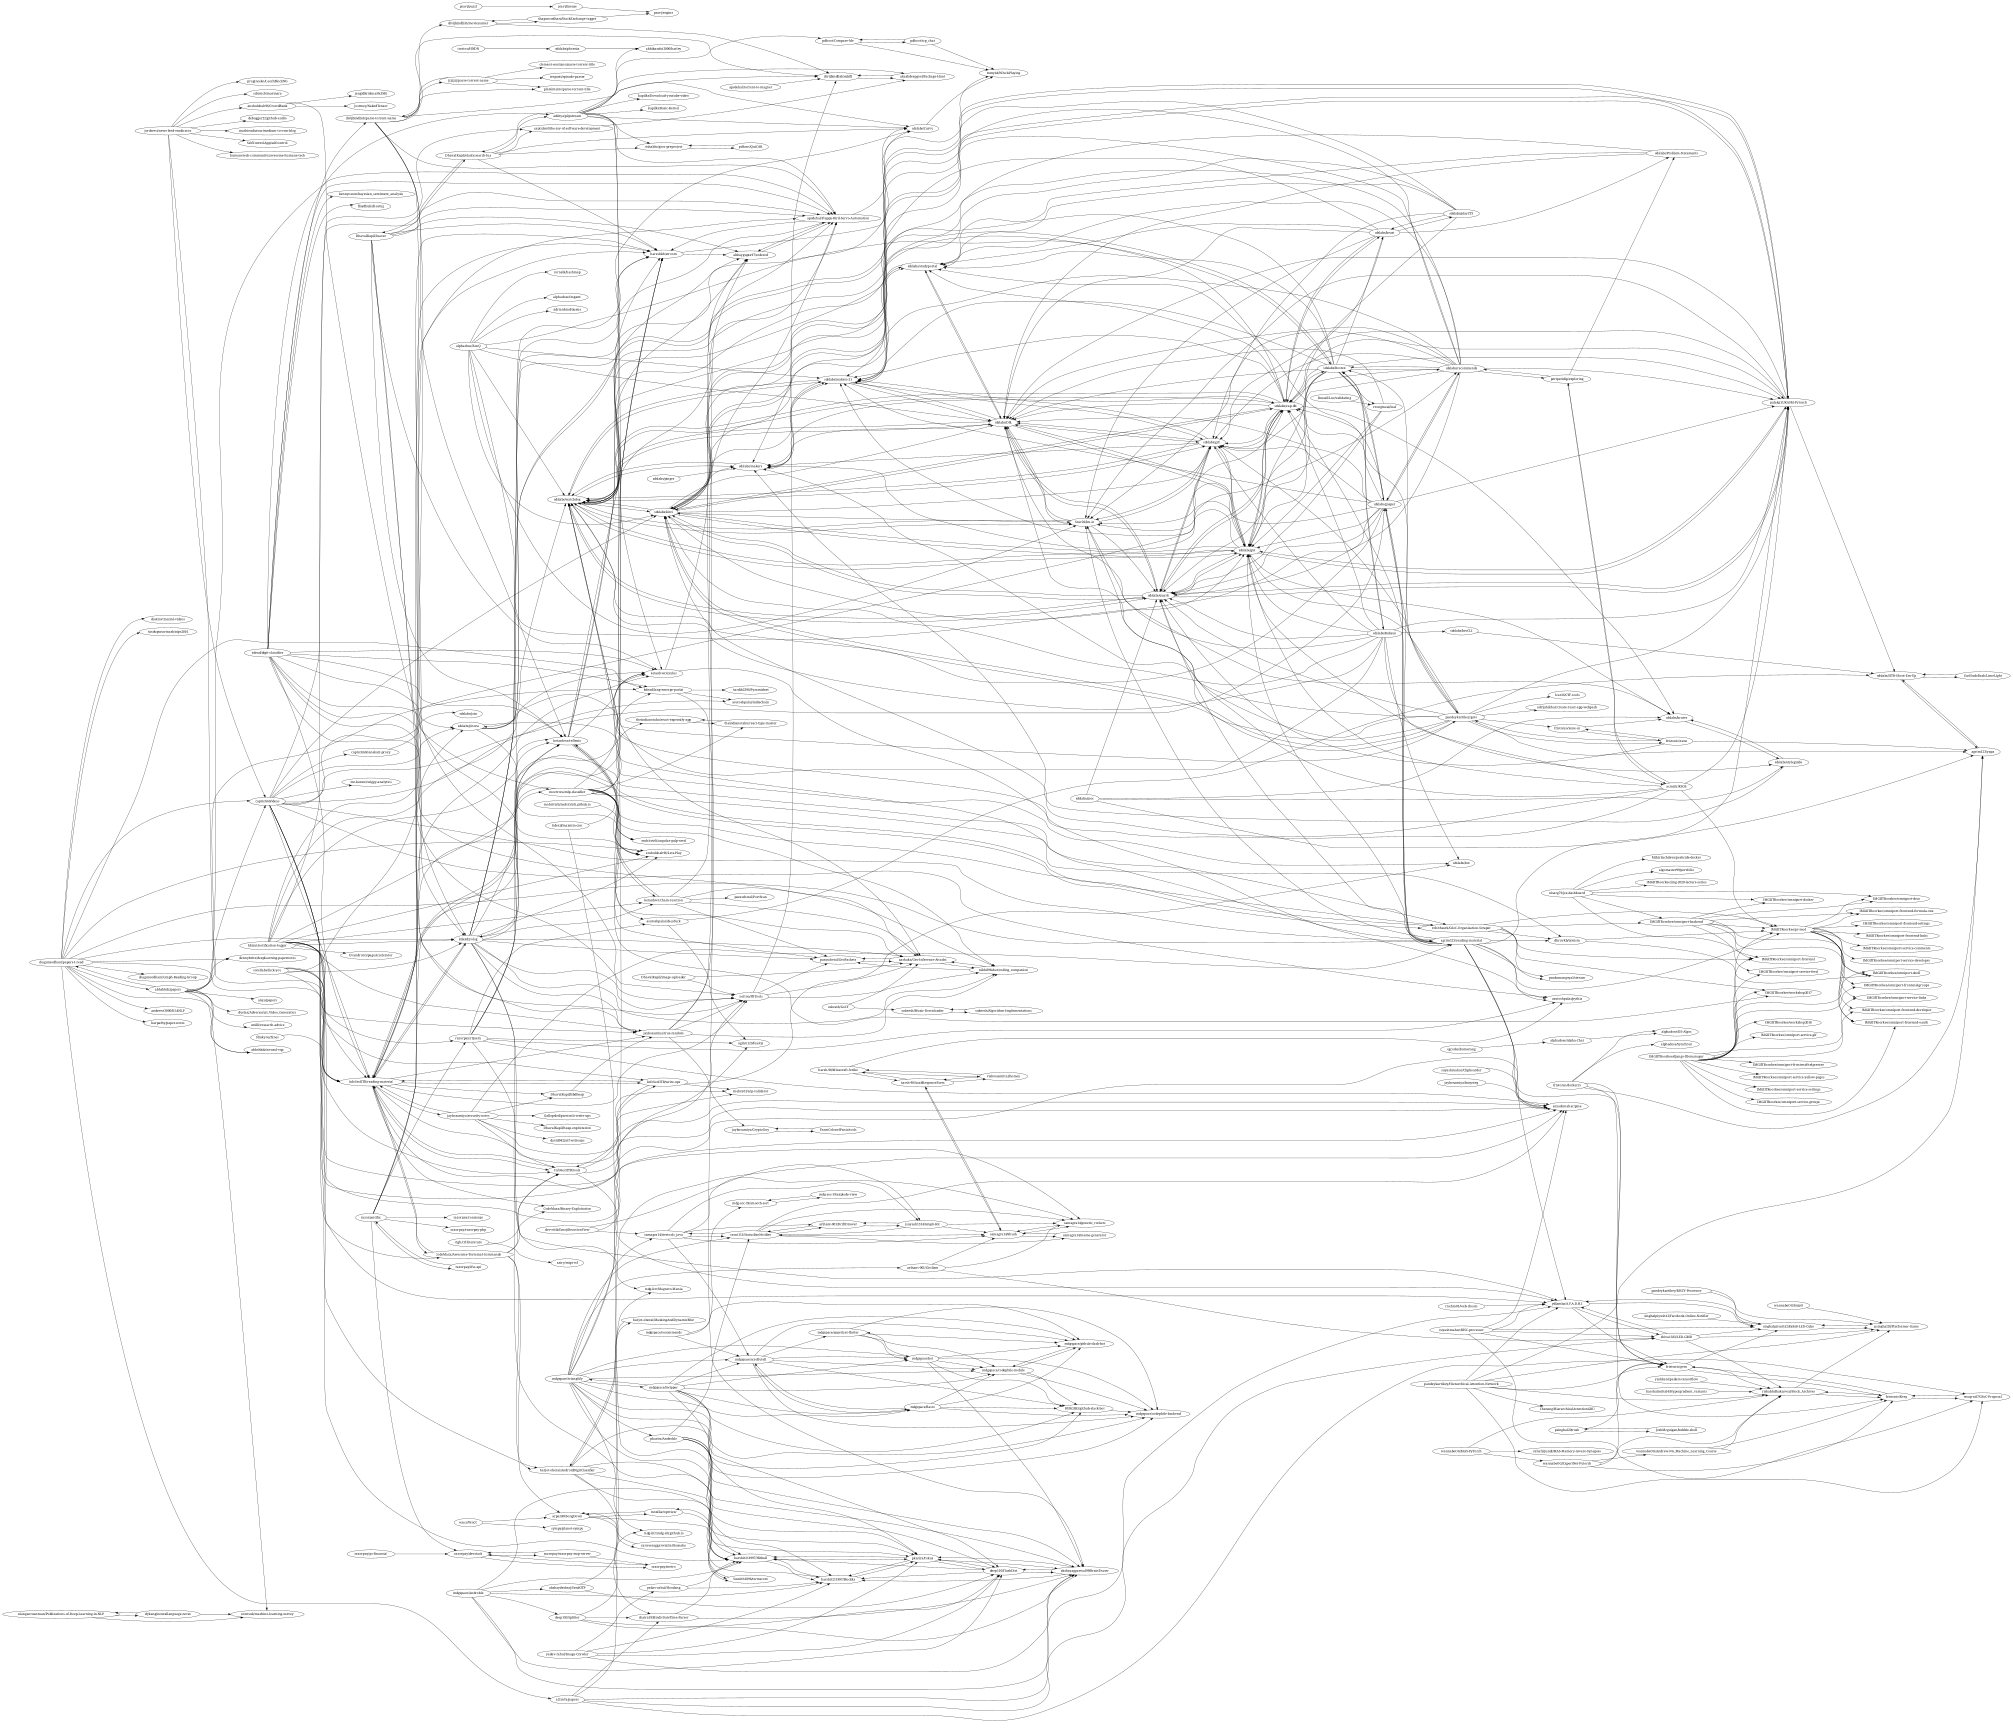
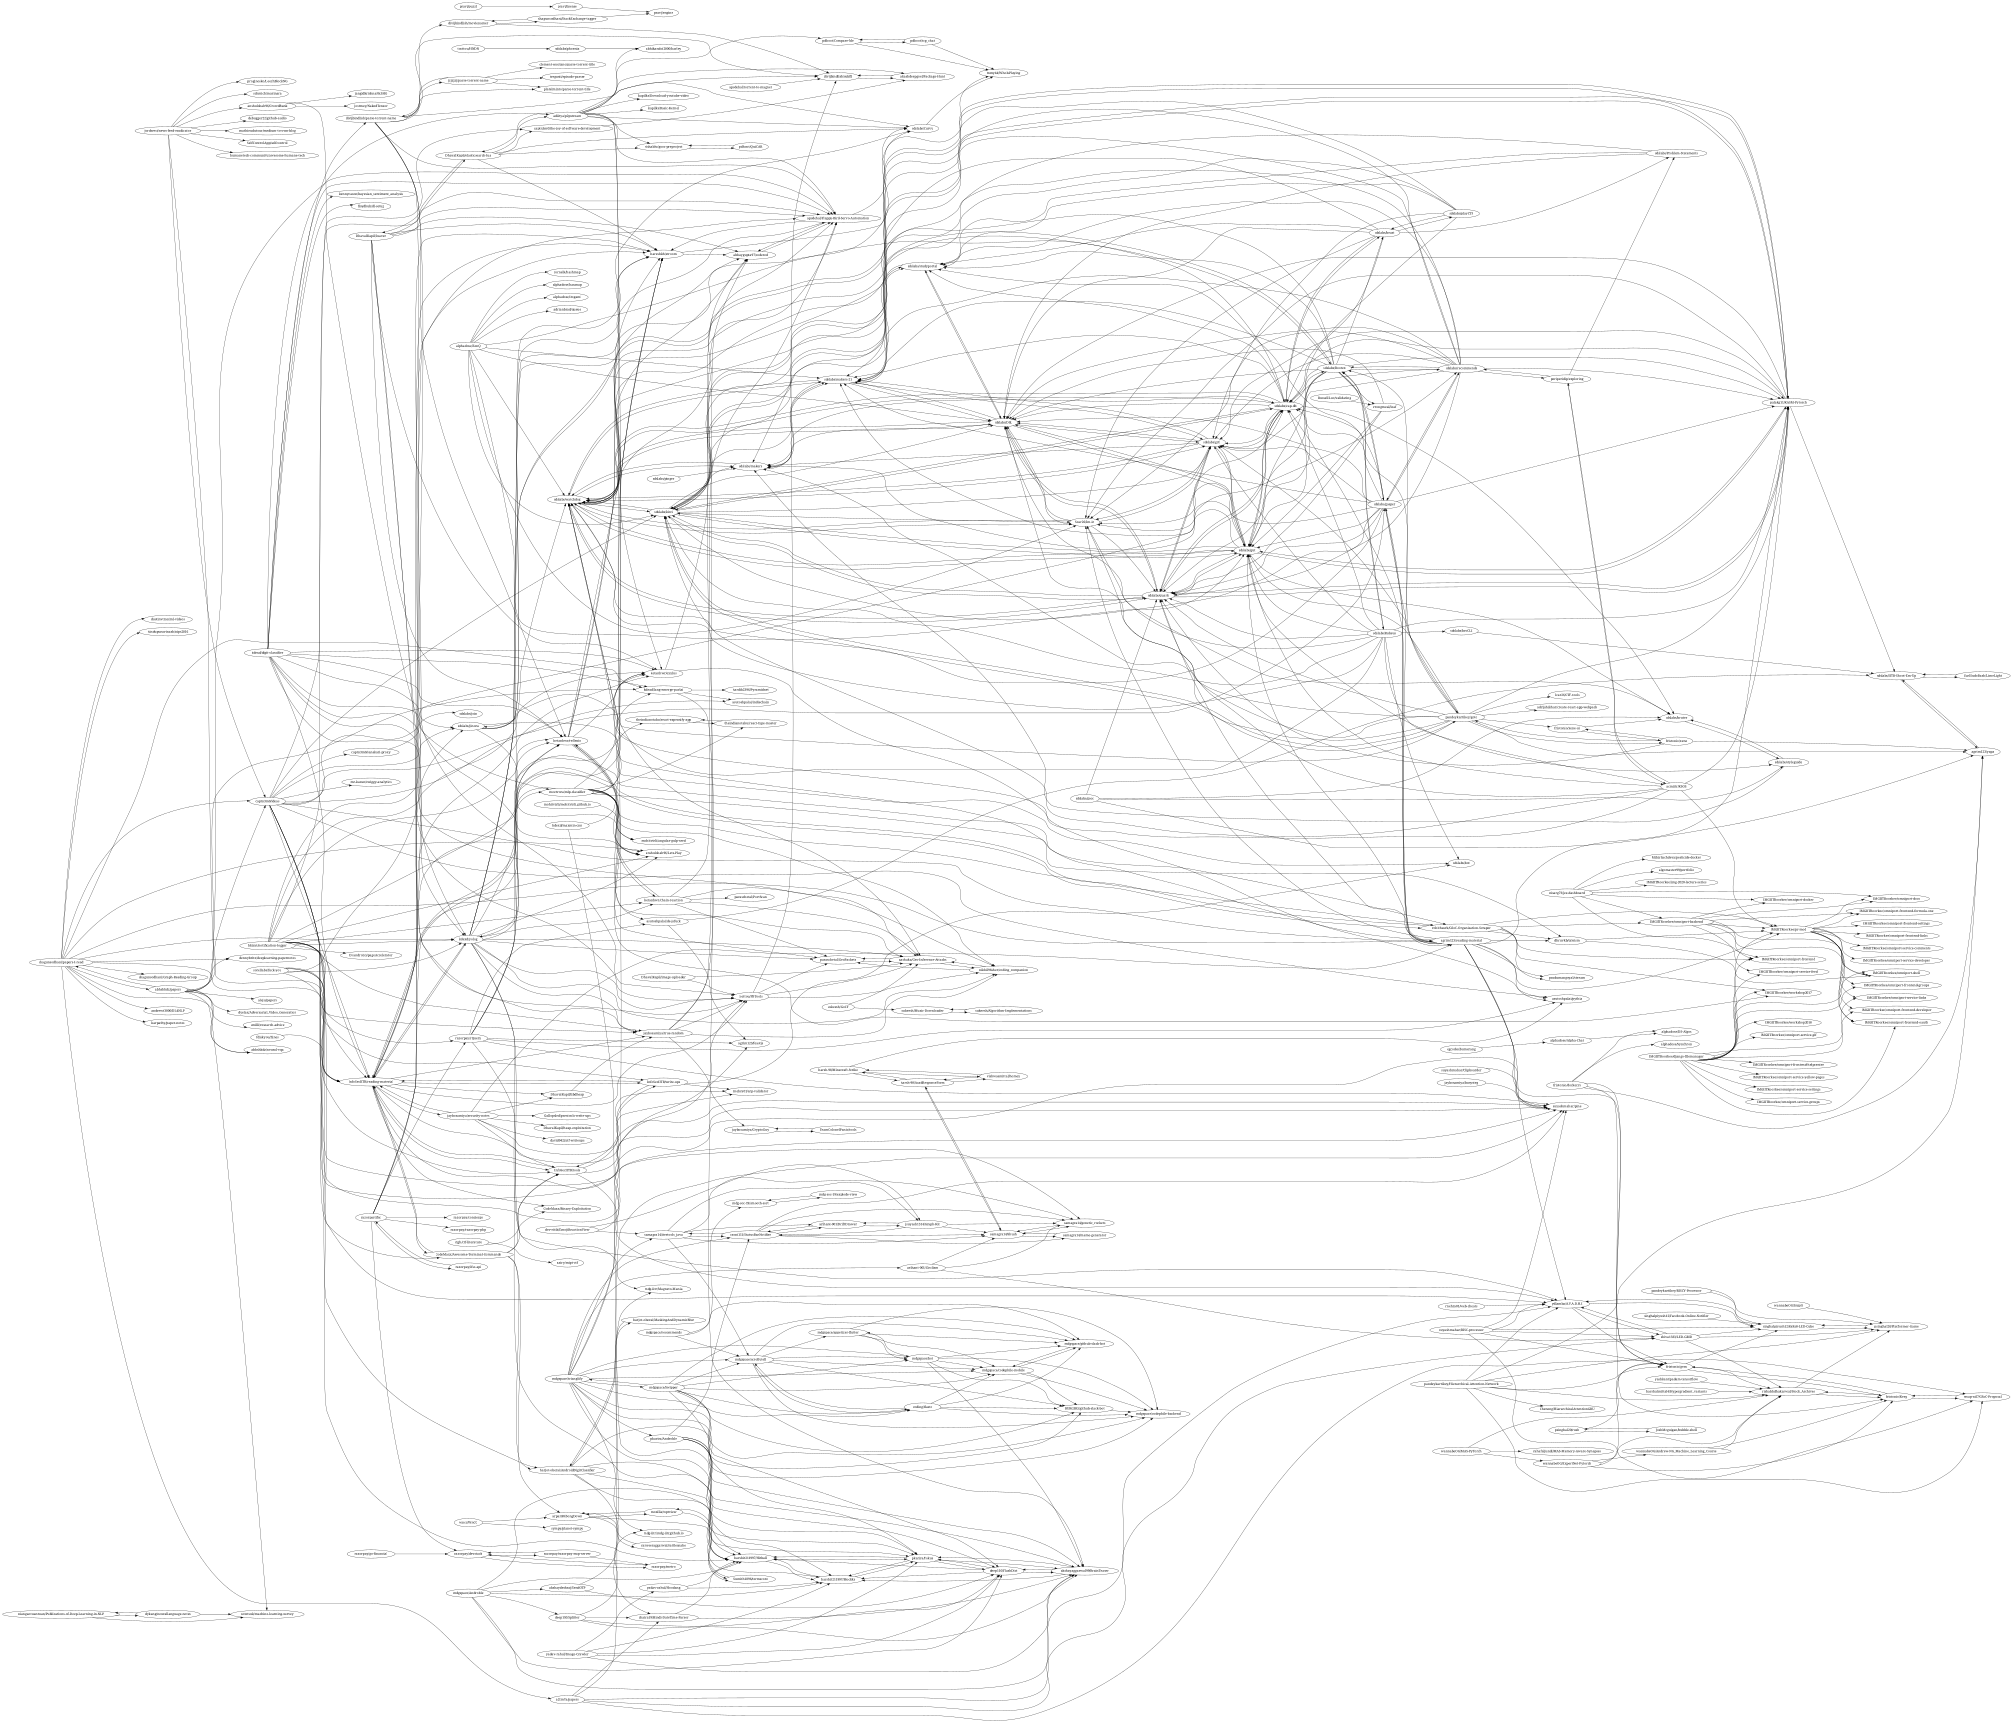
node "alphadose/haxmap": added
node "mdgspace/flasto": label "mdgspace/flasto" -> "coding/flasto"
